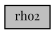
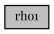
node "rho2": label "rho2" -> "rho1"
